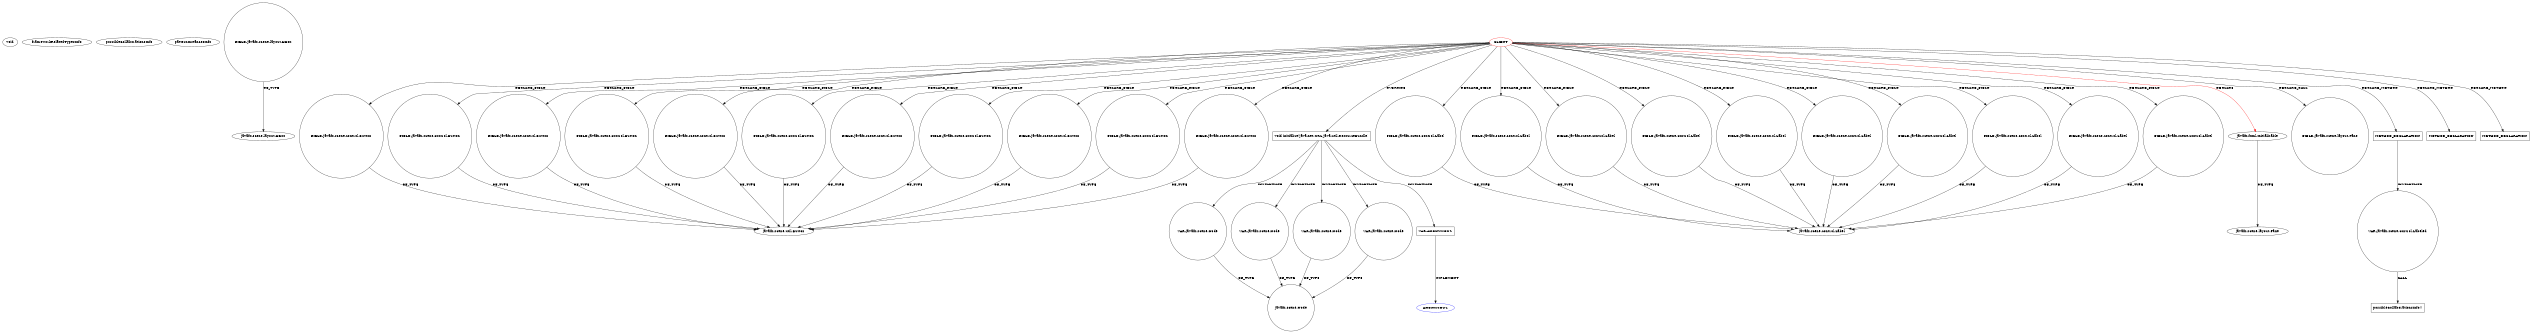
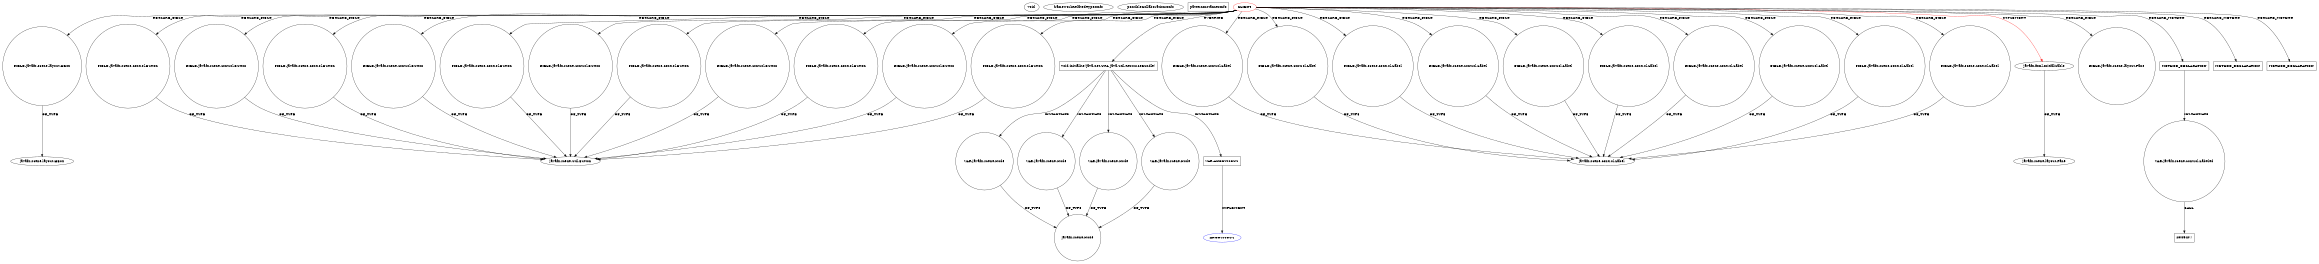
edge "CLIENT" -> "FIELD:javafx.scene.layout.HBox": added, label "DECLARE_FIELD"
node "patternInstancesInfo": shape ellipse -> box
edge "CLIENT" -> "javafx.fxml.Initializable": label "DECLARE" -> "IMPLEMENT"
edge "CLIENT" -> "FIELD:javafx.scene.layout.Pane": label "DECLARE_CALL" -> "DECLARE_FIELD"
node "possibleCollaborationsInfo()": label "possibleCollaborationsInfo()" -> "setText()"
